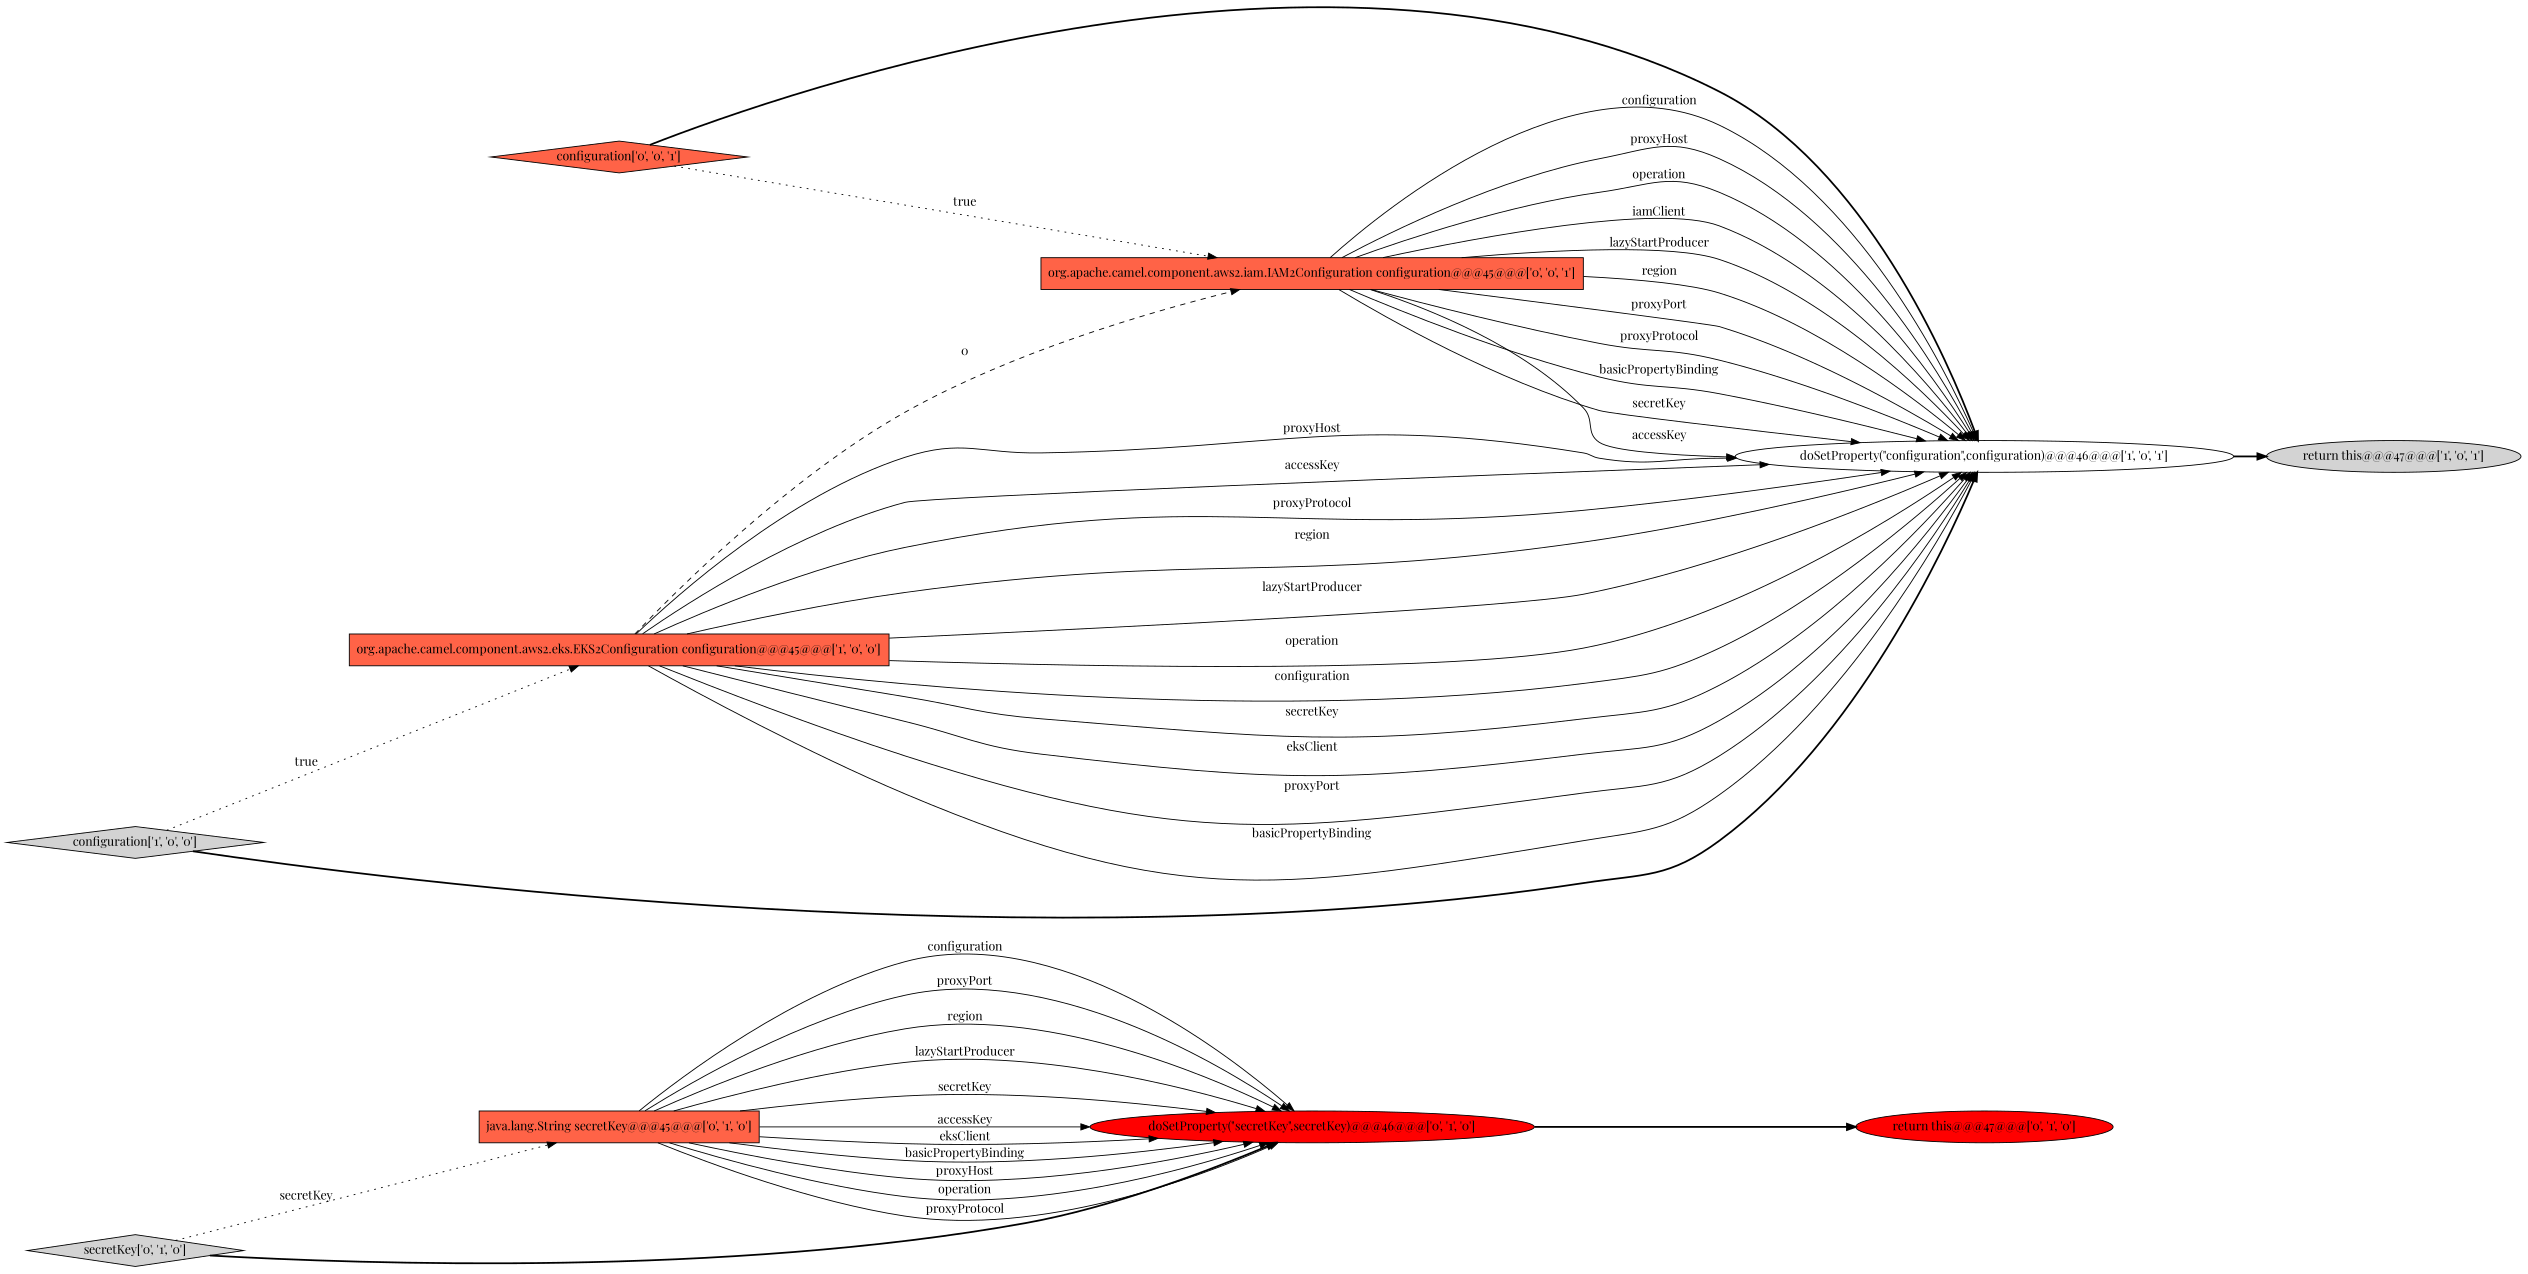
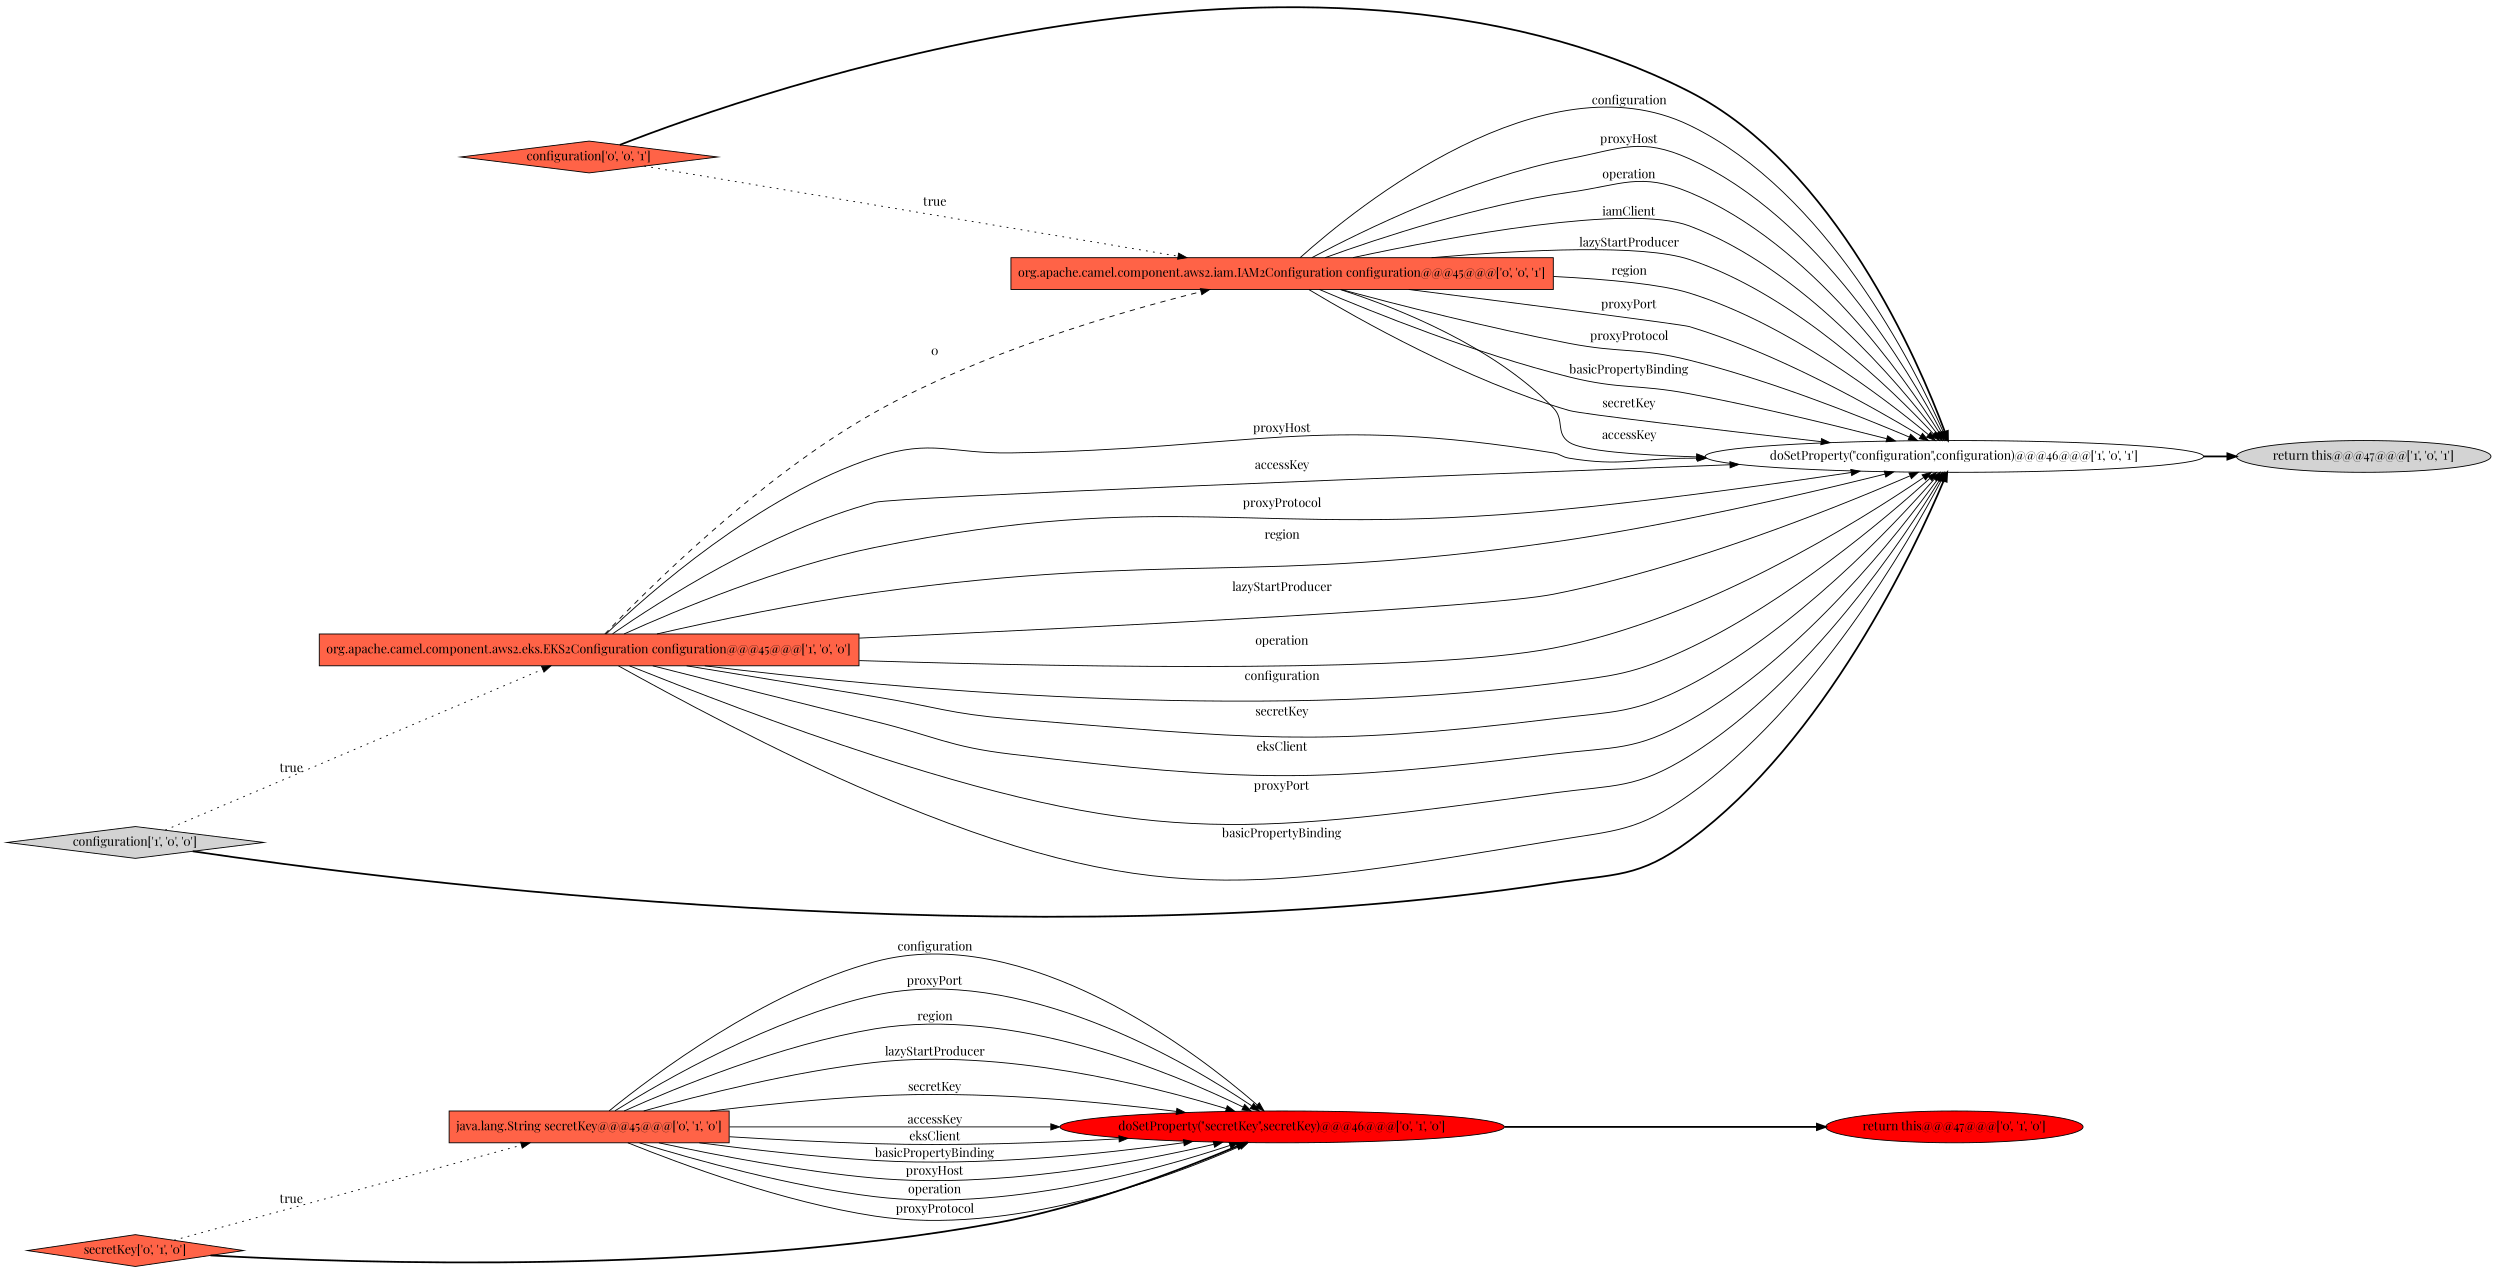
edge "secretKey['0', '1', '0']" -> "java.lang.String secretKey@@@45@@@['0', '1', '0']": label "secretKey" -> "true"
node "secretKey['0', '1', '0']": fillcolor lightgray -> tomato
